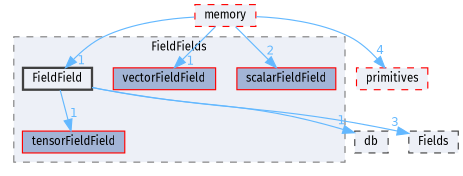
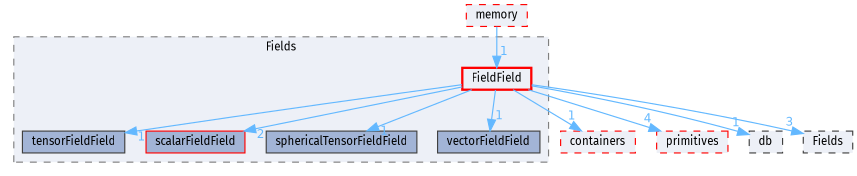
edge "memory" -> "primitives": now "FieldField" -> "primitives"
edge "memory" -> "vectorFieldField": now "FieldField" -> "vectorFieldField"
edge "memory" -> "scalarFieldField": now "FieldField" -> "scalarFieldField"
cluster "FieldFields": label "FieldFields" -> "Fields"
node "FieldField": color grey25 -> red
node "vectorFieldField": color red -> grey25
node "tensorFieldField": color red -> grey25
node "sphericalTensorFieldField": added
node "containers": added
